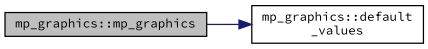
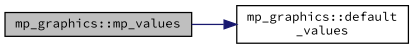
node "mp_graphics::mp_graphics": label "mp_graphics::mp_graphics" -> "mp_graphics::mp_values"
